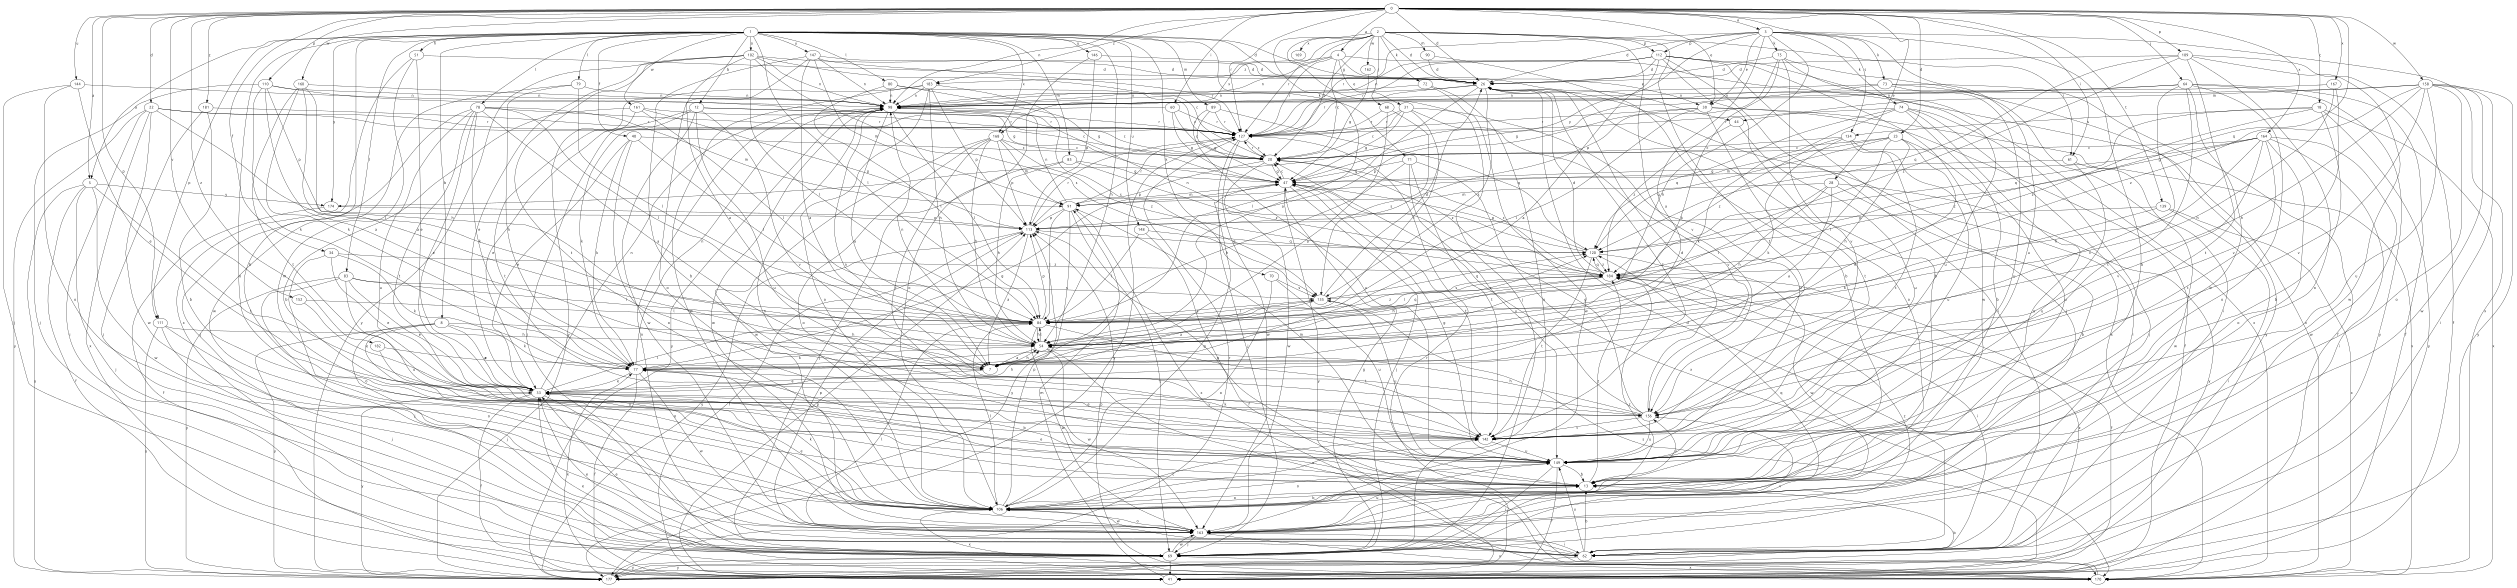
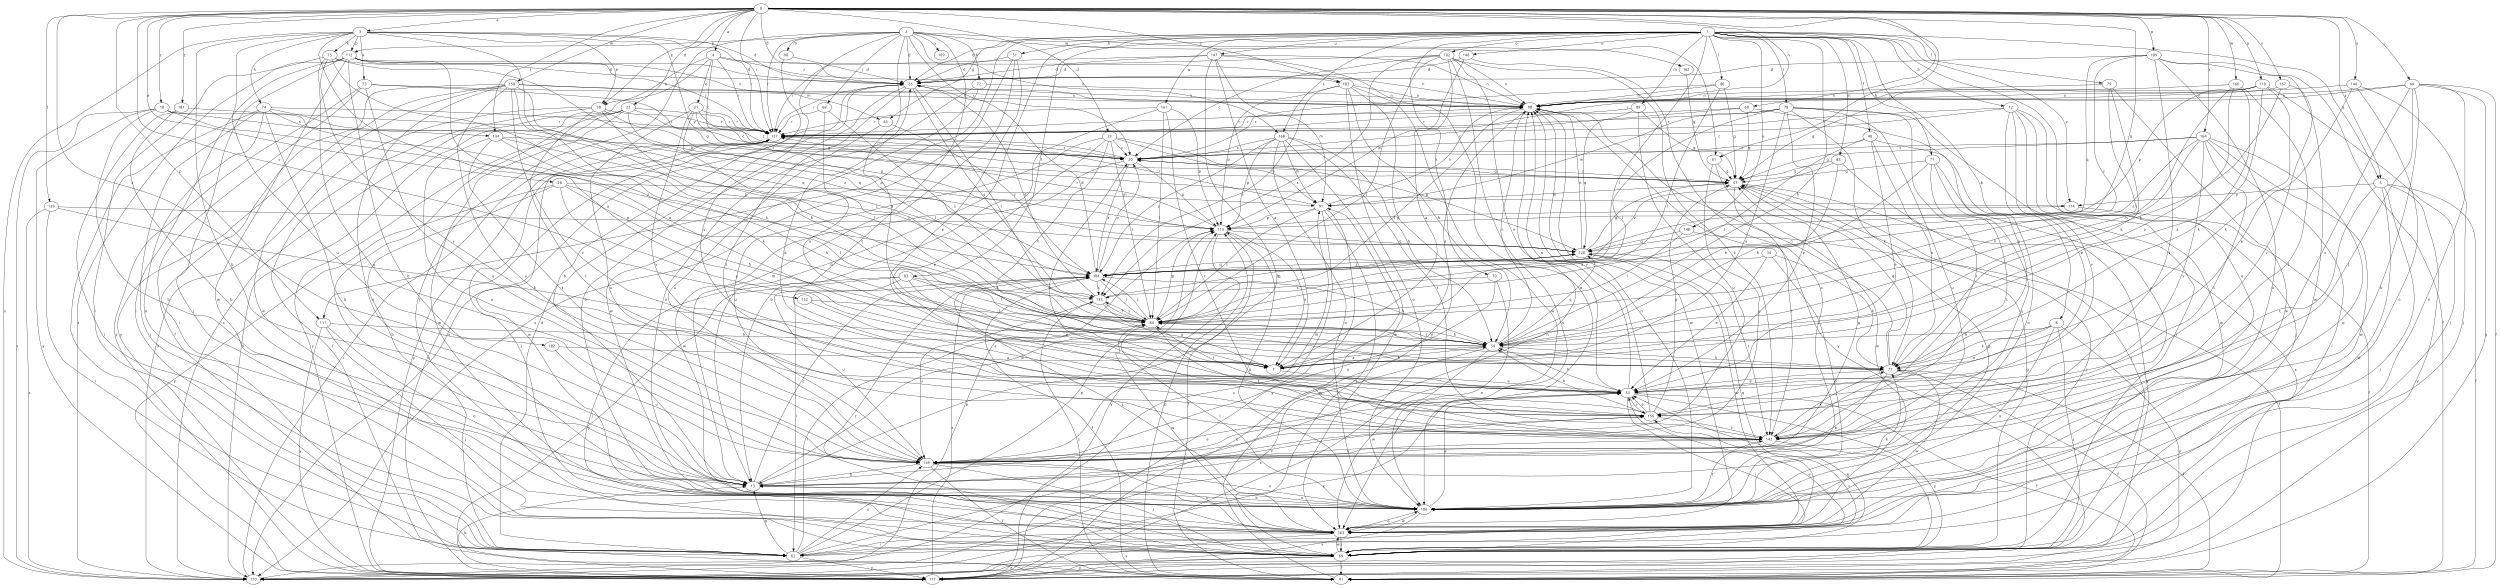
edge "0" -> "34": removed, label "f"
